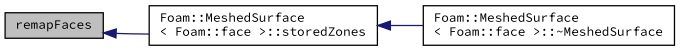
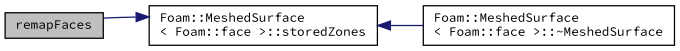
edge "Foam::MeshedSurface < Foam::face >::storedZones" -> "remapFaces": reversed
